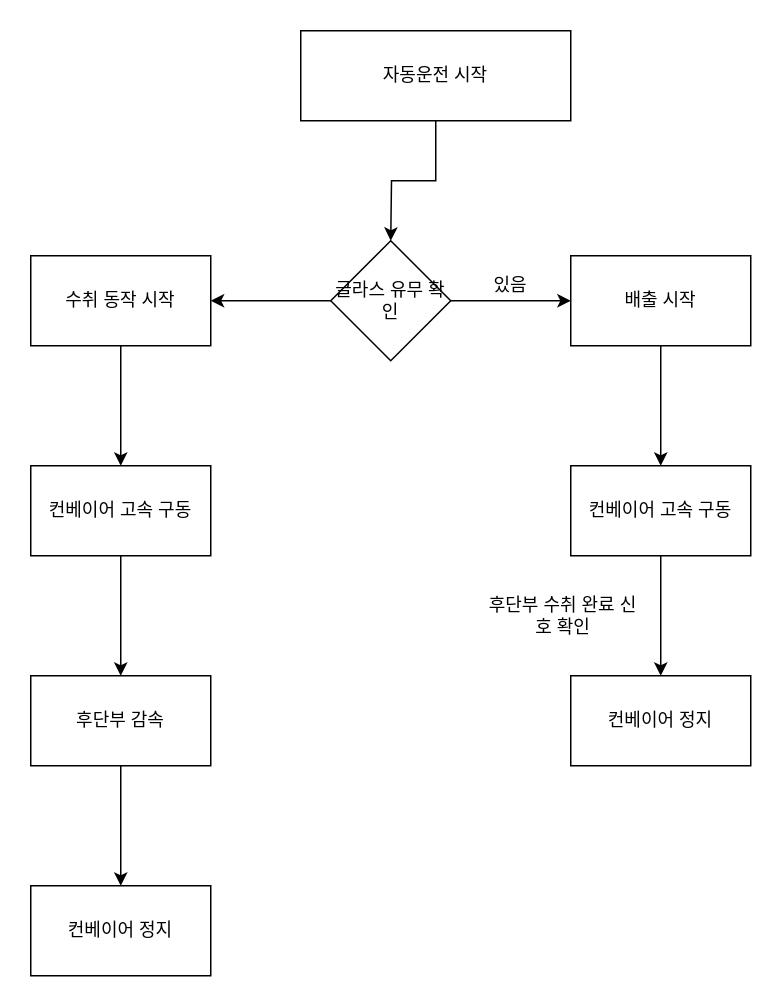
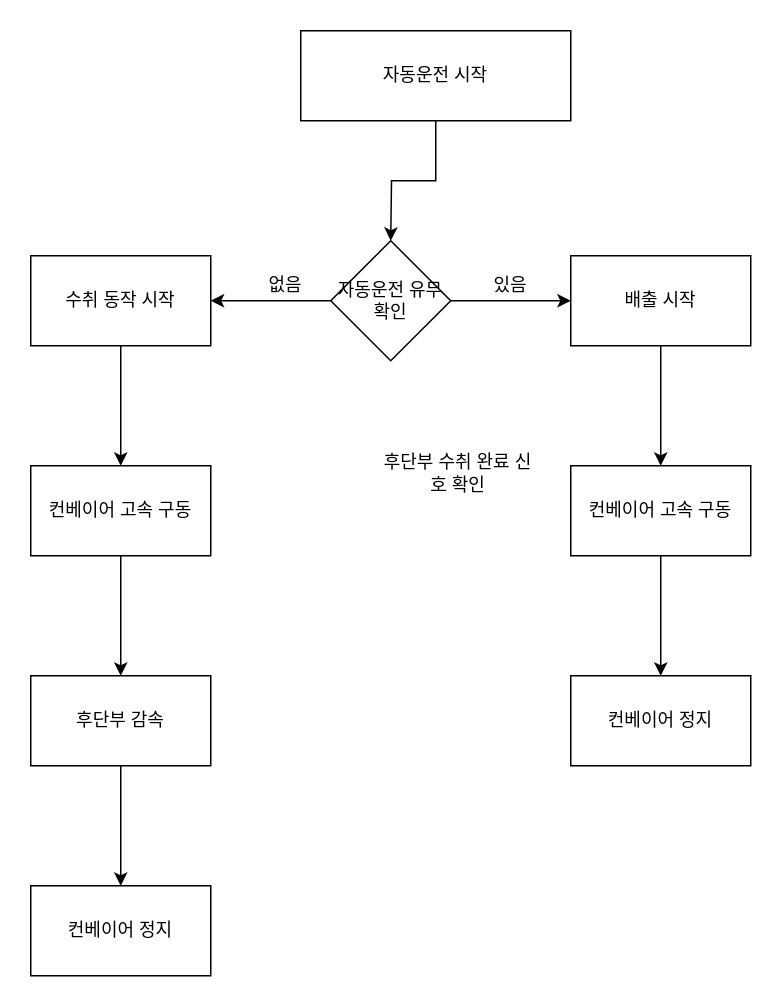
node "없음": added
node "글라스 유무 확인": label "글라스 유무 확인" -> "자동운전 유무 확인"
node "후단부 수취 완료 신호 확인": moved (563, 616) -> (458, 473)
